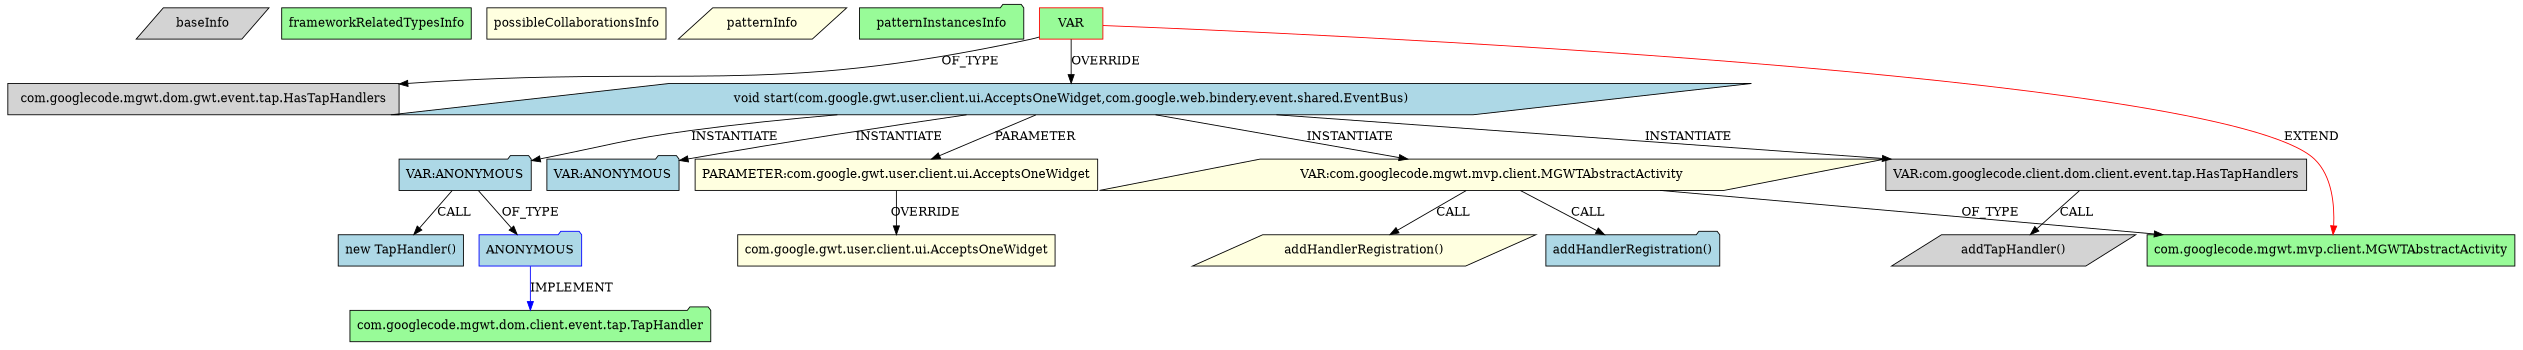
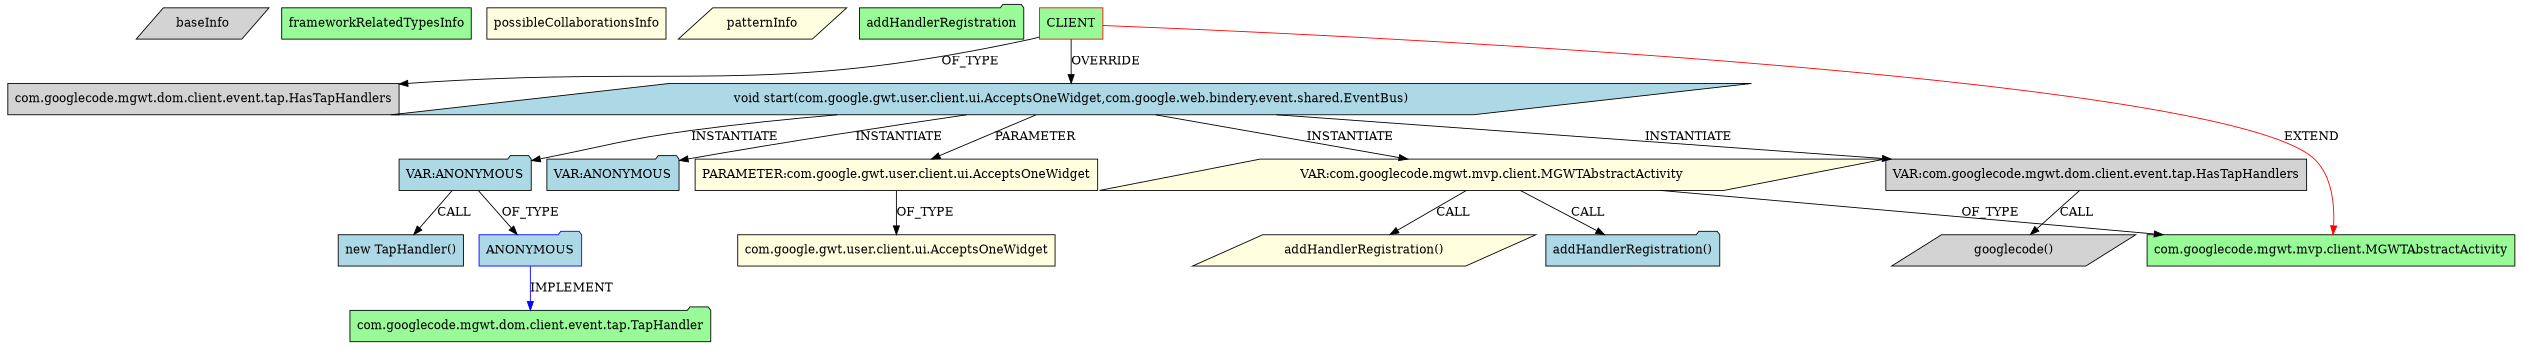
node "patternInstancesInfo": label "patternInstancesInfo" -> "addHandlerRegistration"
node "VAR": label "VAR" -> "CLIENT"
node "com.googlecode.mgwt.dom.gwt.event.tap.HasTapHandlers": label "com.googlecode.mgwt.dom.gwt.event.tap.HasTapHandlers" -> "com.googlecode.mgwt.dom.client.event.tap.HasTapHandlers"
node "VAR:com.googlecode.client.dom.client.event.tap.HasTapHandlers": label "VAR:com.googlecode.client.dom.client.event.tap.HasTapHandlers" -> "VAR:com.googlecode.mgwt.dom.client.event.tap.HasTapHandlers"
edge "PARAMETER:com.google.gwt.user.client.ui.AcceptsOneWidget" -> "com.google.gwt.user.client.ui.AcceptsOneWidget": label "OVERRIDE" -> "OF_TYPE"
node "addTapHandler()": label "addTapHandler()" -> "googlecode()"
